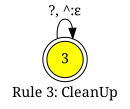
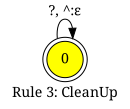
node "3": label "3" -> "0"
